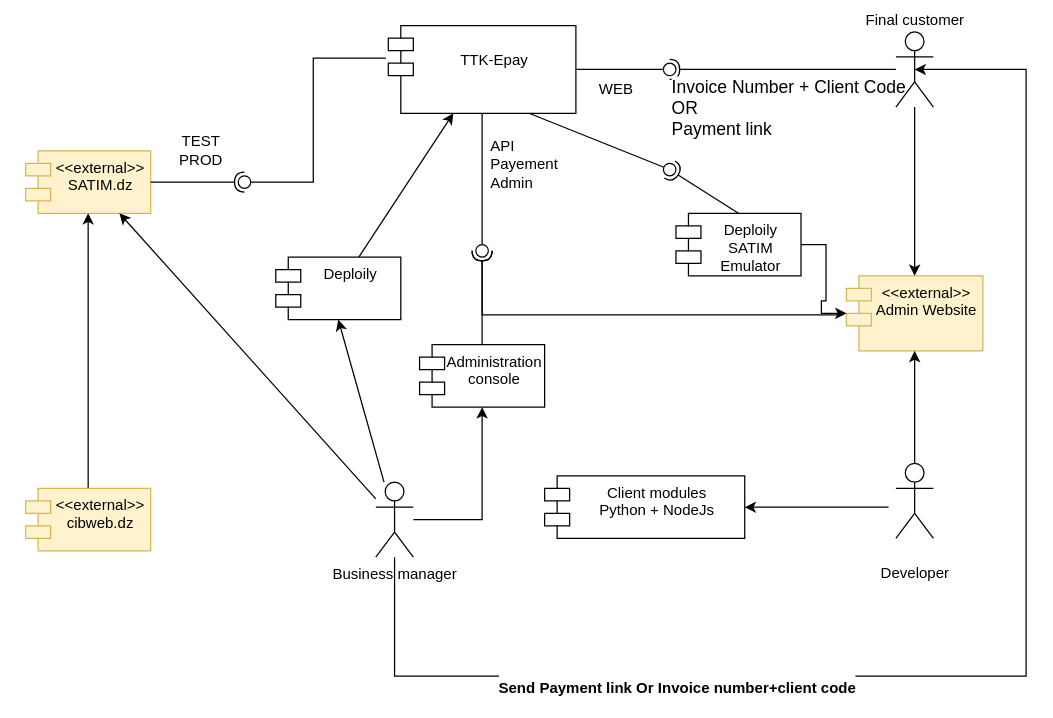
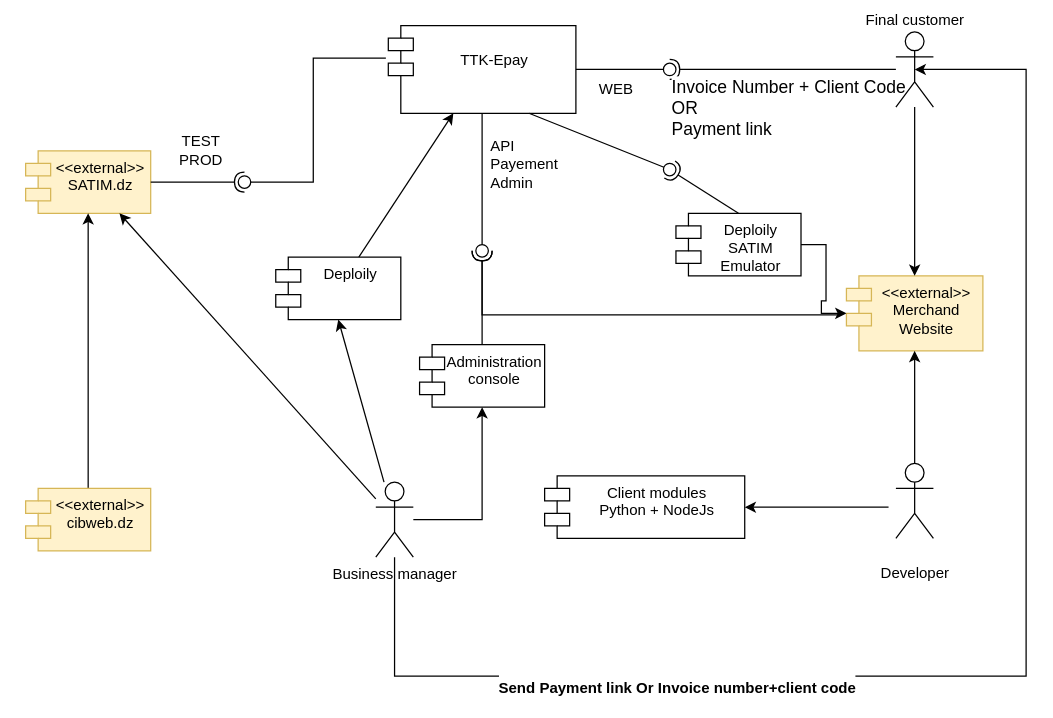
node "<<external>> Admin Website": label "<<external>> Admin Website" -> "<<external>> Merchand Website"
